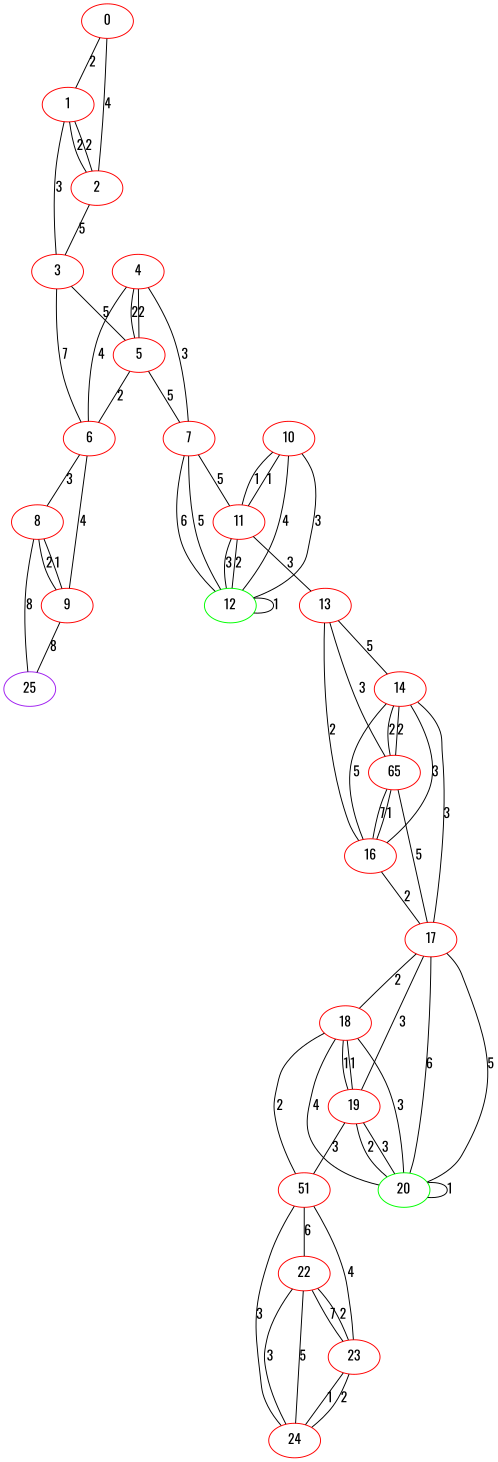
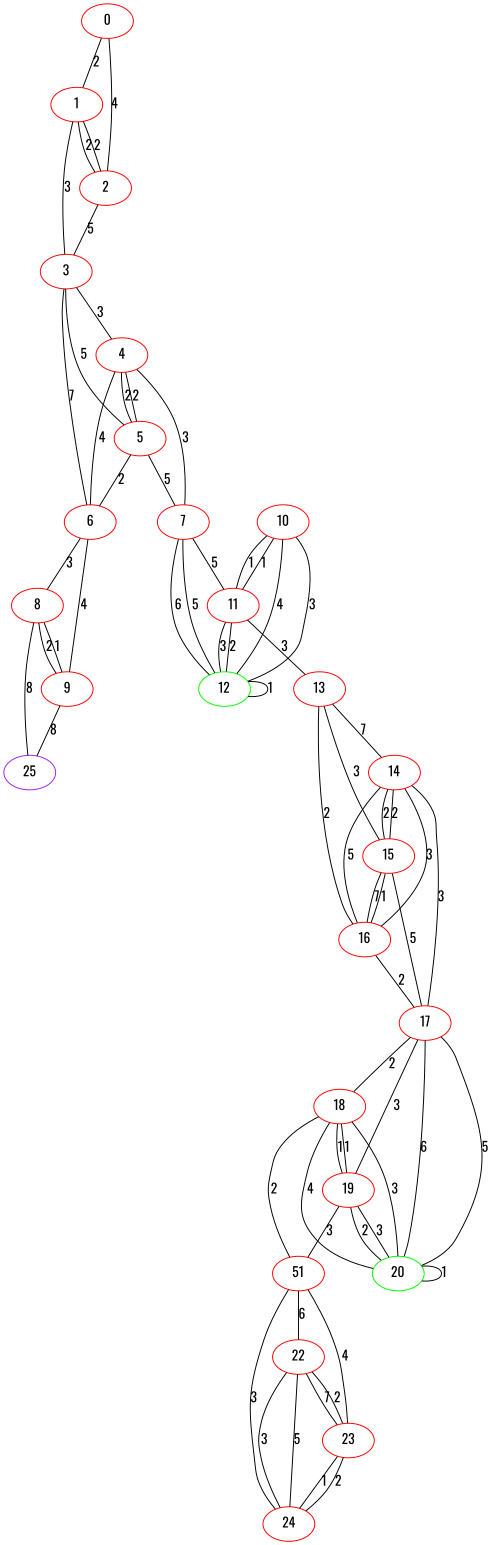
edge "3" -- "4": added, label "3"
edge "13" -- "14": label "5" -> "7"
node "65": label "65" -> "15"
